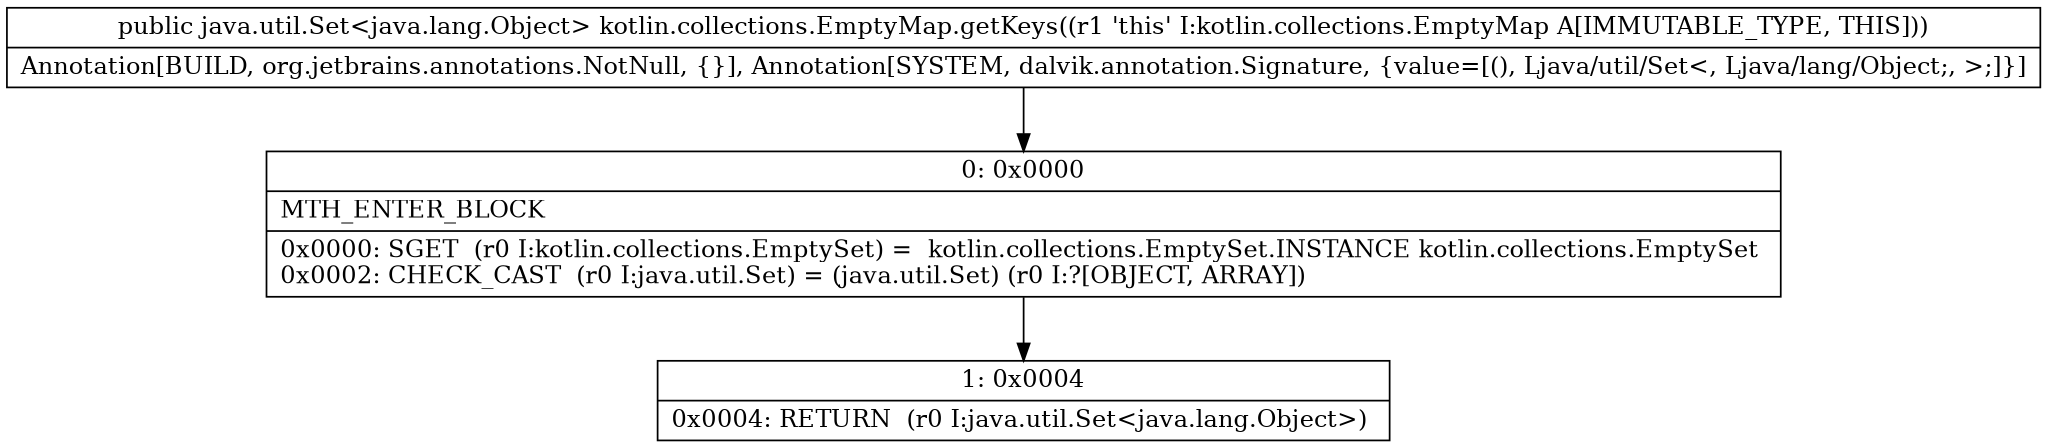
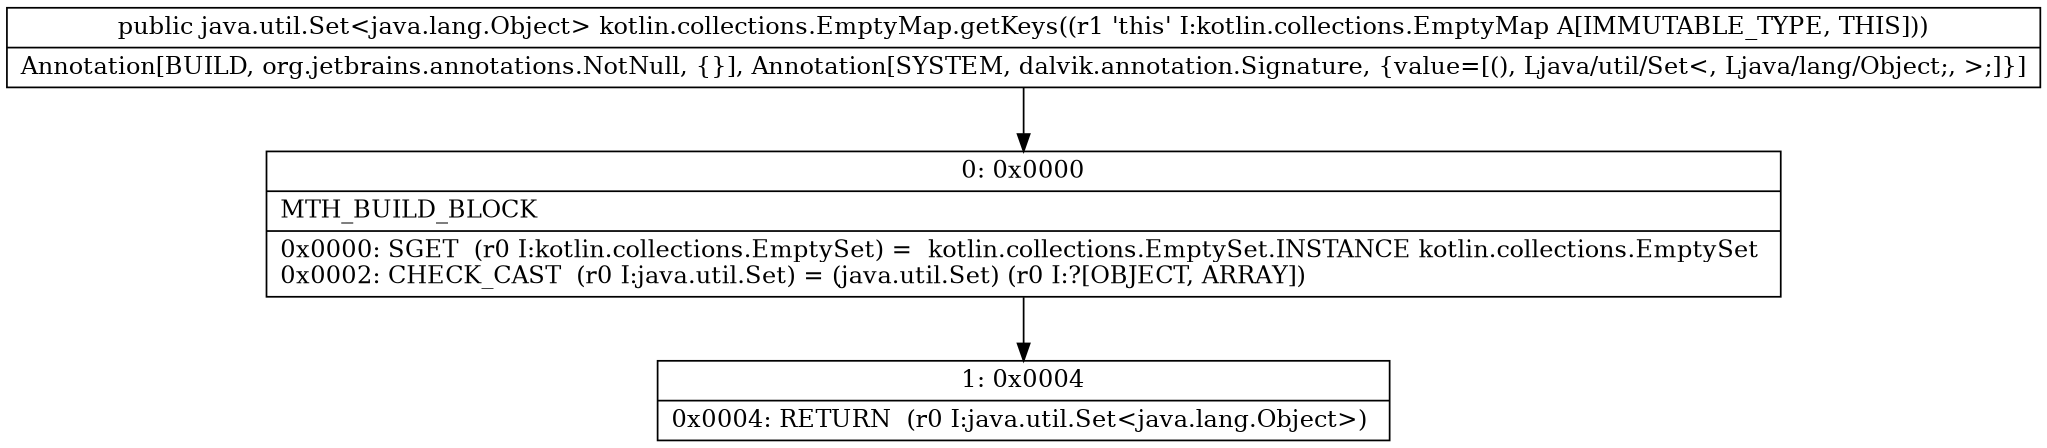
node "0: 0x0000": text "MTH_ENTER_BLOCK" -> "MTH_BUILD_BLOCK"
